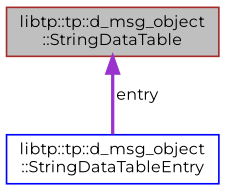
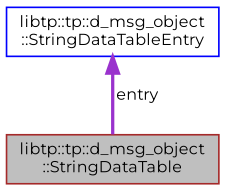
edge "libtp::tp::d_msg_object ::StringDataTableEntry" -> "libtp::tp::d_msg_object ::StringDataTable": reversed
